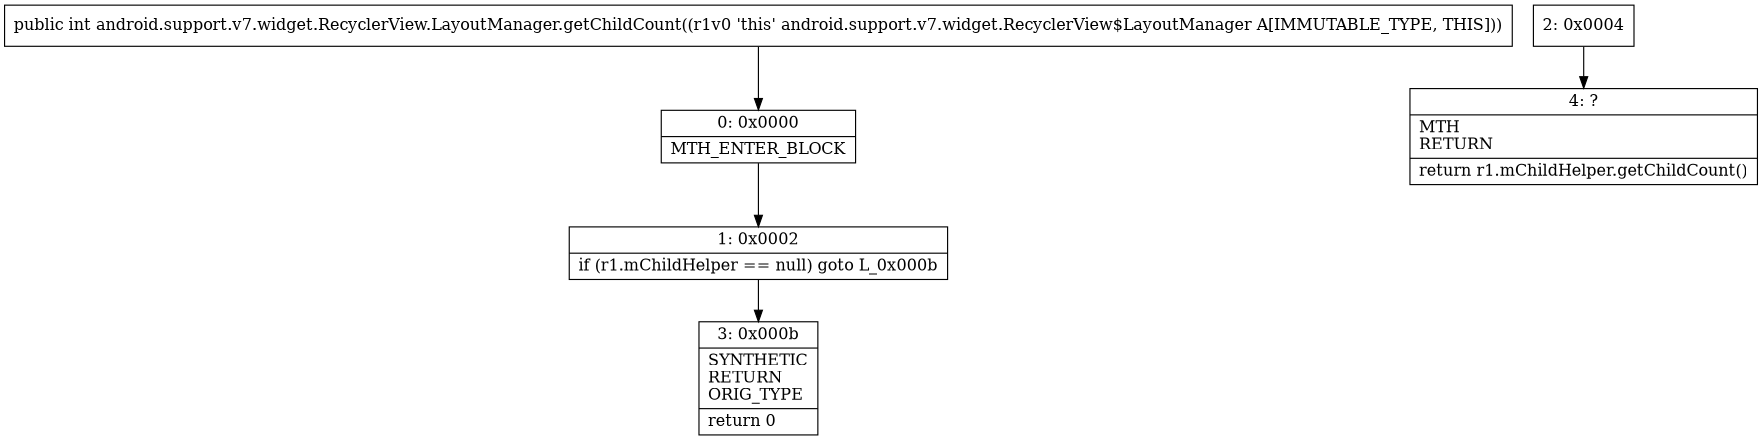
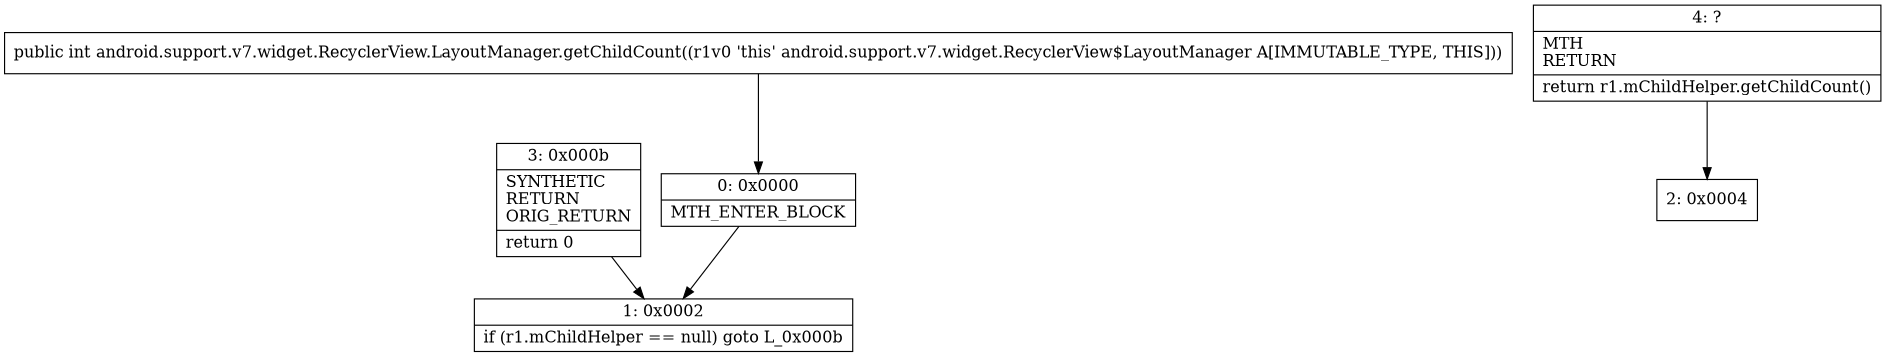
edge "2: 0x0004" -> "4: ?": reversed
edge "1: 0x0002" -> "3: 0x000b": reversed
node "3: 0x000b": text "ORIG_TYPE" -> "ORIG_RETURN"
